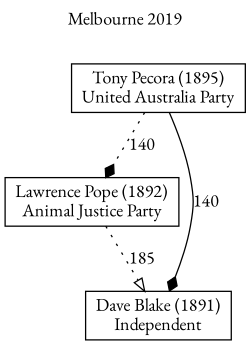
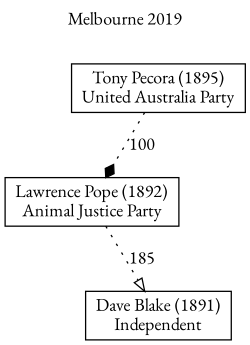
edge "Tony Pecora (1895) United Australia Party" -> "Lawrence Pope (1892) Animal Justice Party": label "140" -> "100"
edge "Tony Pecora (1895) United Australia Party" -> "Dave Blake (1891) Independent": removed, label "140"
